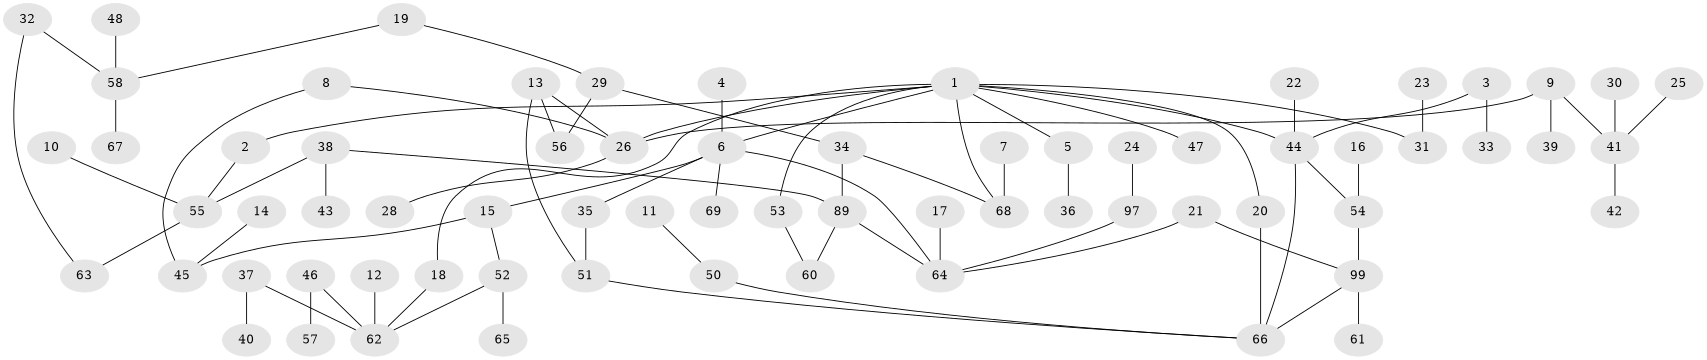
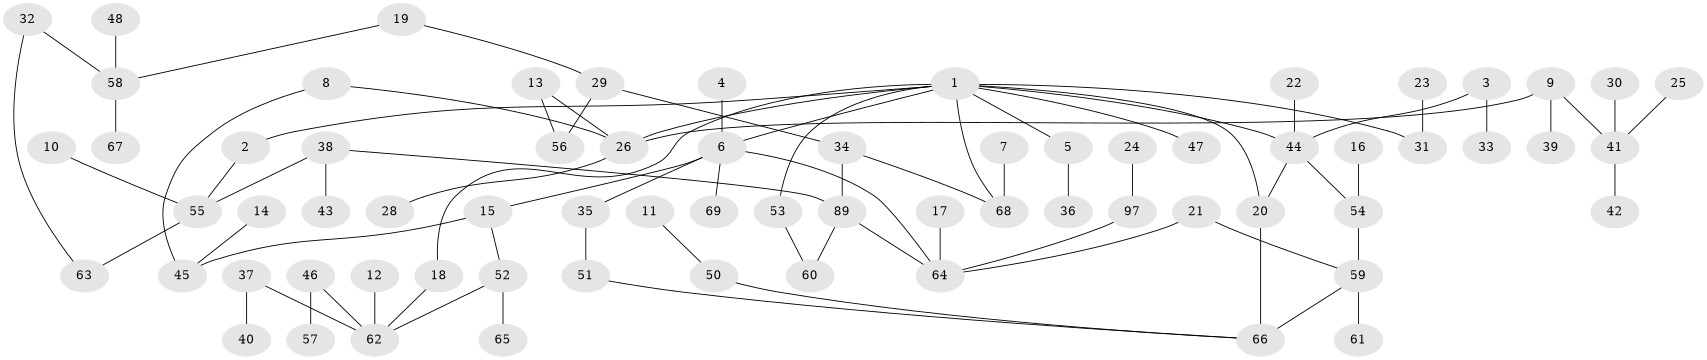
edge "13" -- "51": removed
edge "44" -- "66": now "44" -- "20"
node "99": label "99" -> "59"
